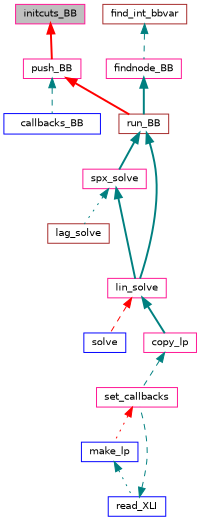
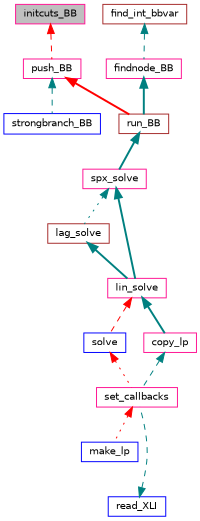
edge "push_BB" -> "initcuts_BB": style bold -> dashed
node "callbacks_BB": label "callbacks_BB" -> "strongbranch_BB"
edge "lin_solve" -> "run_BB": now "lin_solve" -> "lag_solve"
edge "set_callbacks" -> "solve": added
edge "read_XLI" -> "make_lp": removed
